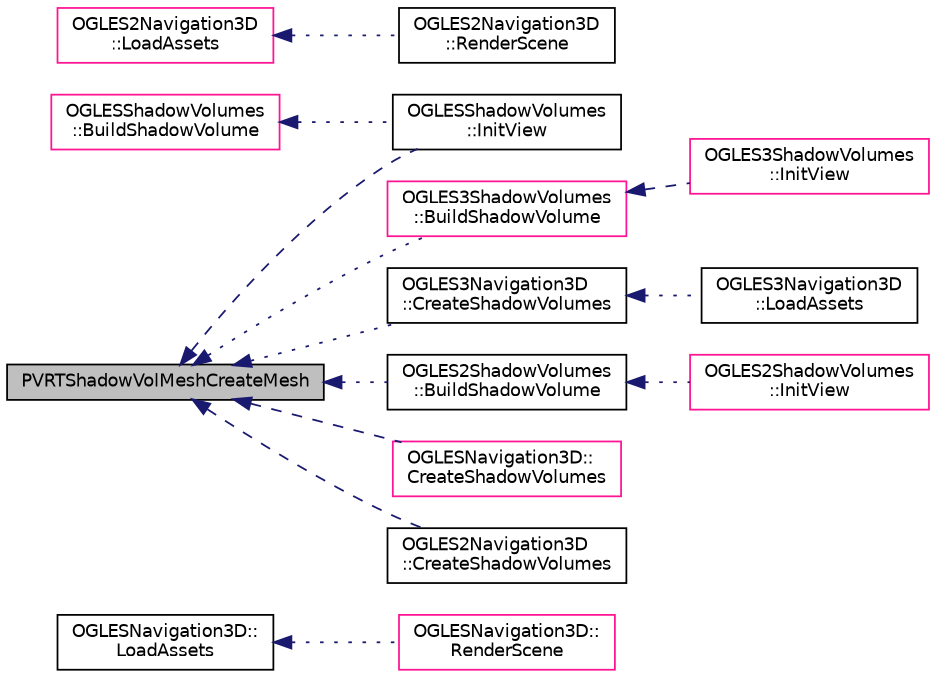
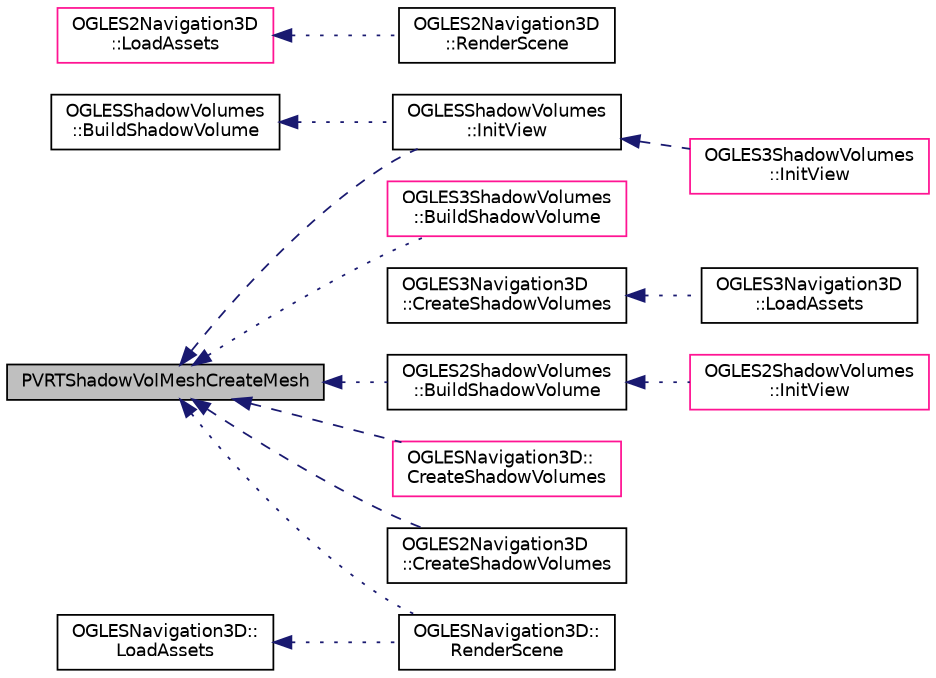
node "OGLESShadowVolumes ::BuildShadowVolume": color deeppink -> black
edge "OGLES3ShadowVolumes ::InitView" -> "OGLES3ShadowVolumes ::BuildShadowVolume": now "OGLES3ShadowVolumes ::InitView" -> "OGLESShadowVolumes ::InitView"
edge "OGLES3Navigation3D ::CreateShadowVolumes" -> "PVRTShadowVolMeshCreateMesh": now "OGLESNavigation3D:: RenderScene" -> "PVRTShadowVolMeshCreateMesh"
node "OGLESNavigation3D:: RenderScene": color deeppink -> black
